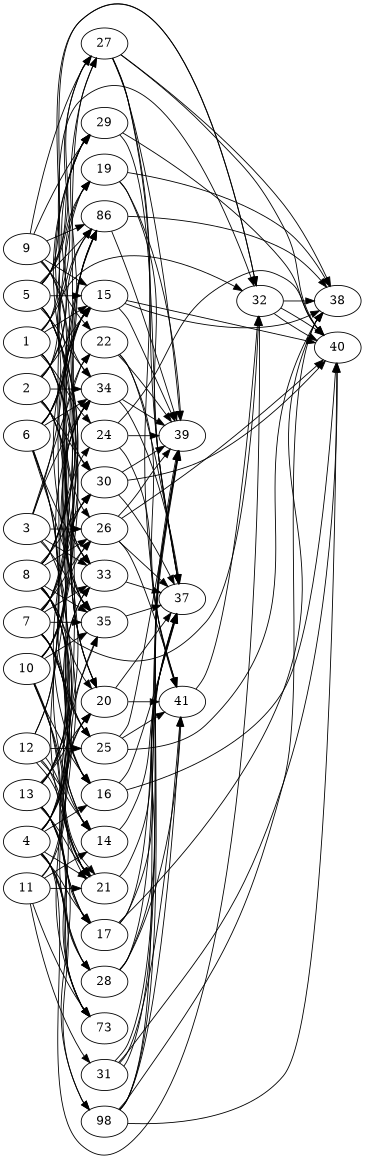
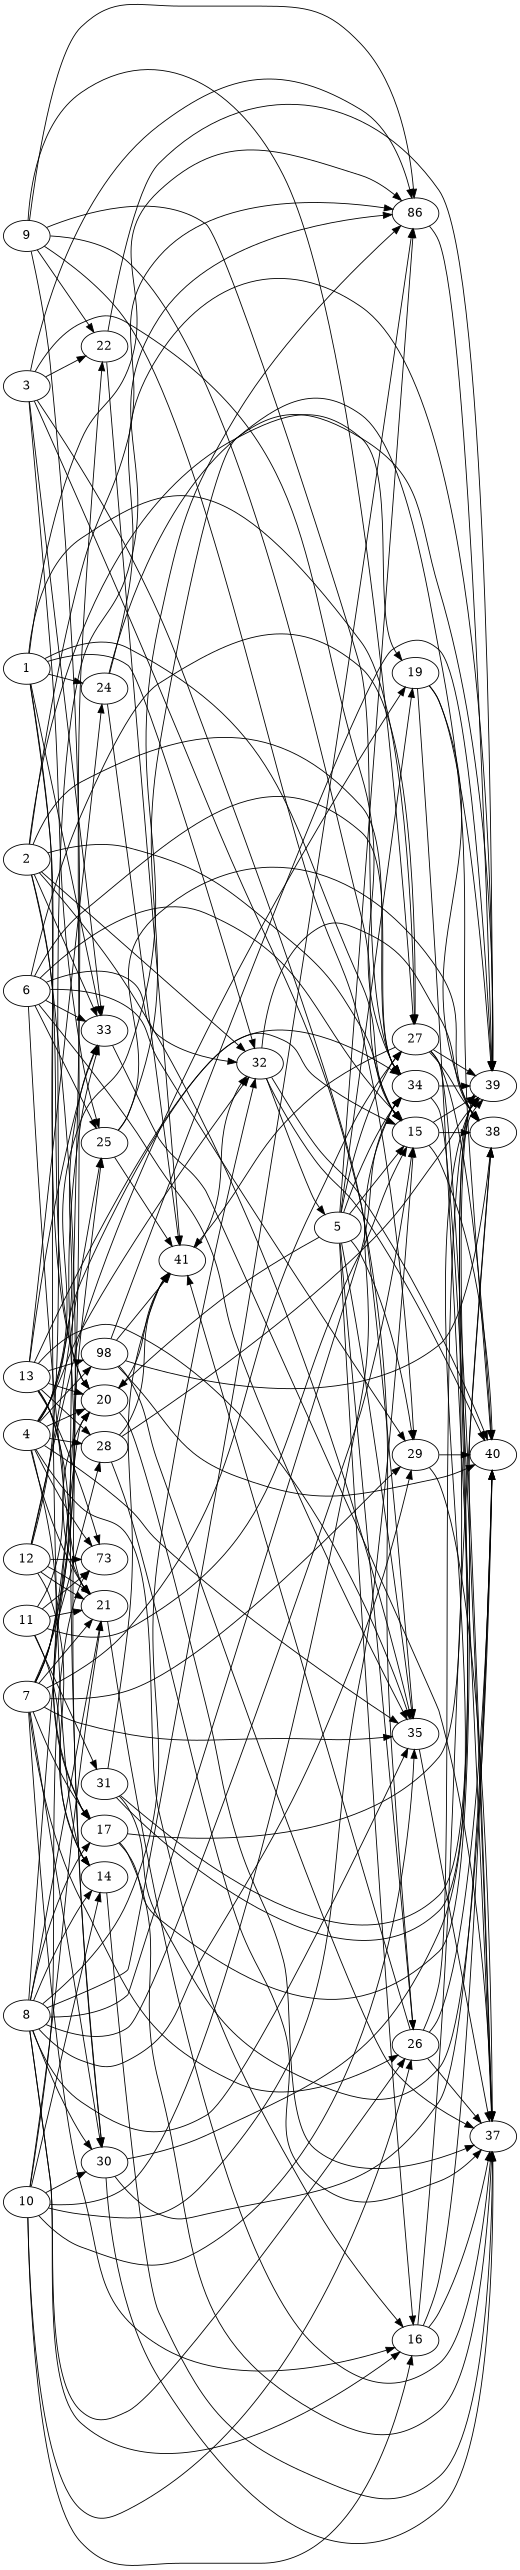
edge "5" -> "32": reversed
edge "86" -> "38": now "16" -> "38"
edge "22" -> "37": removed
